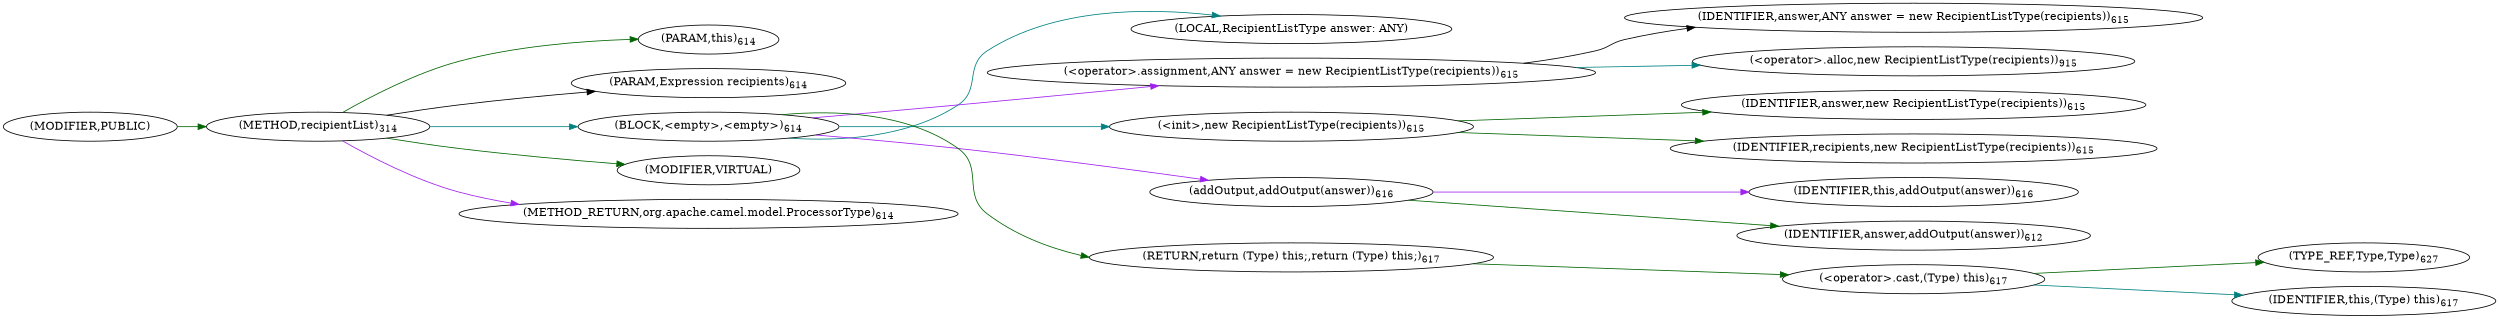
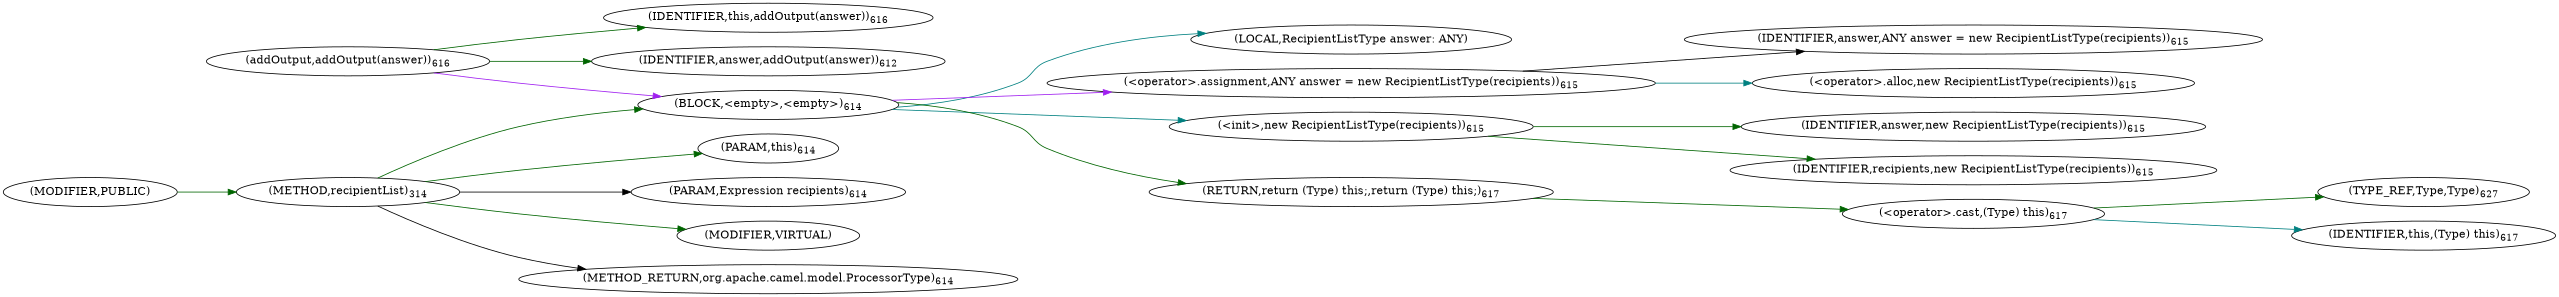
node "(<operator>.alloc,new RecipientListType(recipients))": text "915" -> "615"
edge "(METHOD,recipientList)" -> "(BLOCK,<empty>,<empty>)": color teal -> darkgreen
edge "(BLOCK,<empty>,<empty>)" -> "(addOutput,addOutput(answer))": reversed
edge "(METHOD,recipientList)" -> "(METHOD_RETURN,org.apache.camel.model.ProcessorType)": color purple -> black
edge "(addOutput,addOutput(answer))" -> "(IDENTIFIER,this,addOutput(answer))": color purple -> darkgreen
